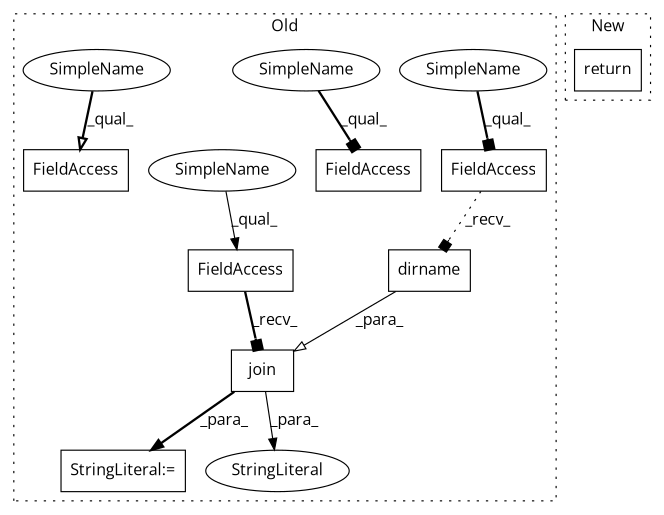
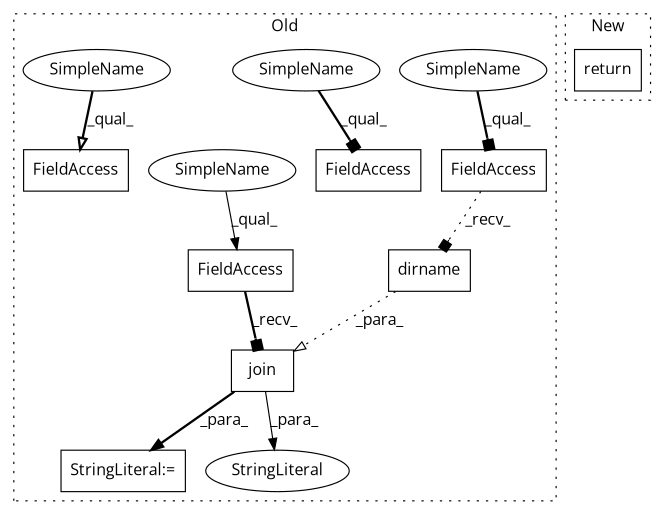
edge "dirname" -> "join": style solid -> dotted
